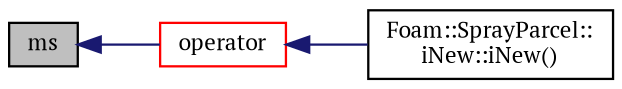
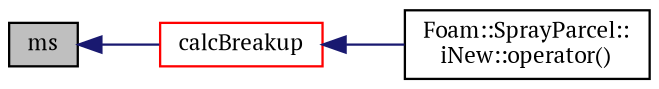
node "operator": label "operator" -> "calcBreakup"
node "Foam::SprayParcel:: iNew::iNew()": label "Foam::SprayParcel:: iNew::iNew()" -> "Foam::SprayParcel:: iNew::operator()"
